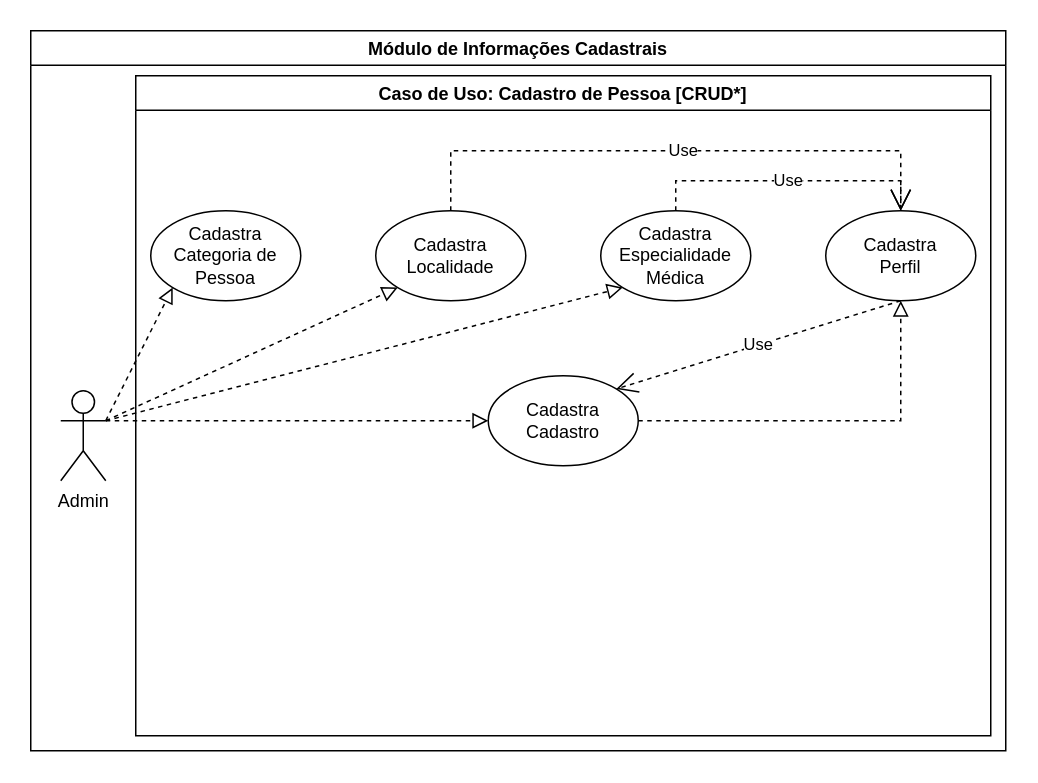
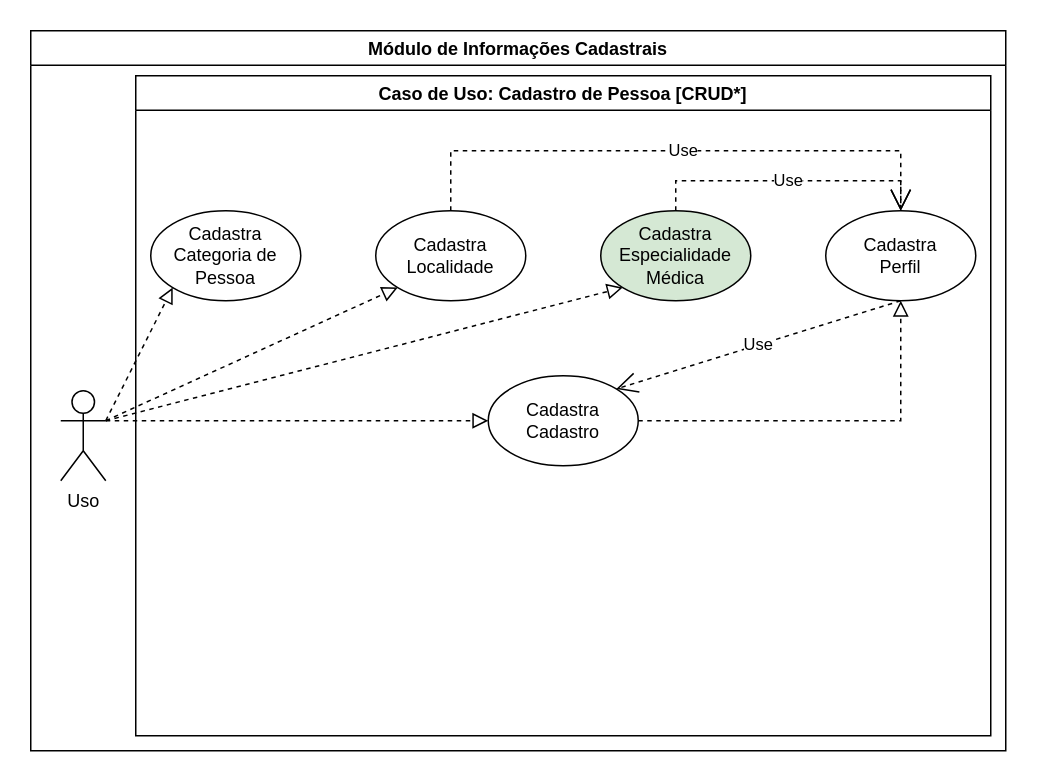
node "Cadastra Especialidade Médica": fillcolor #ffffff -> #d5e8d4
node "Admin": label "Admin" -> "Uso"
